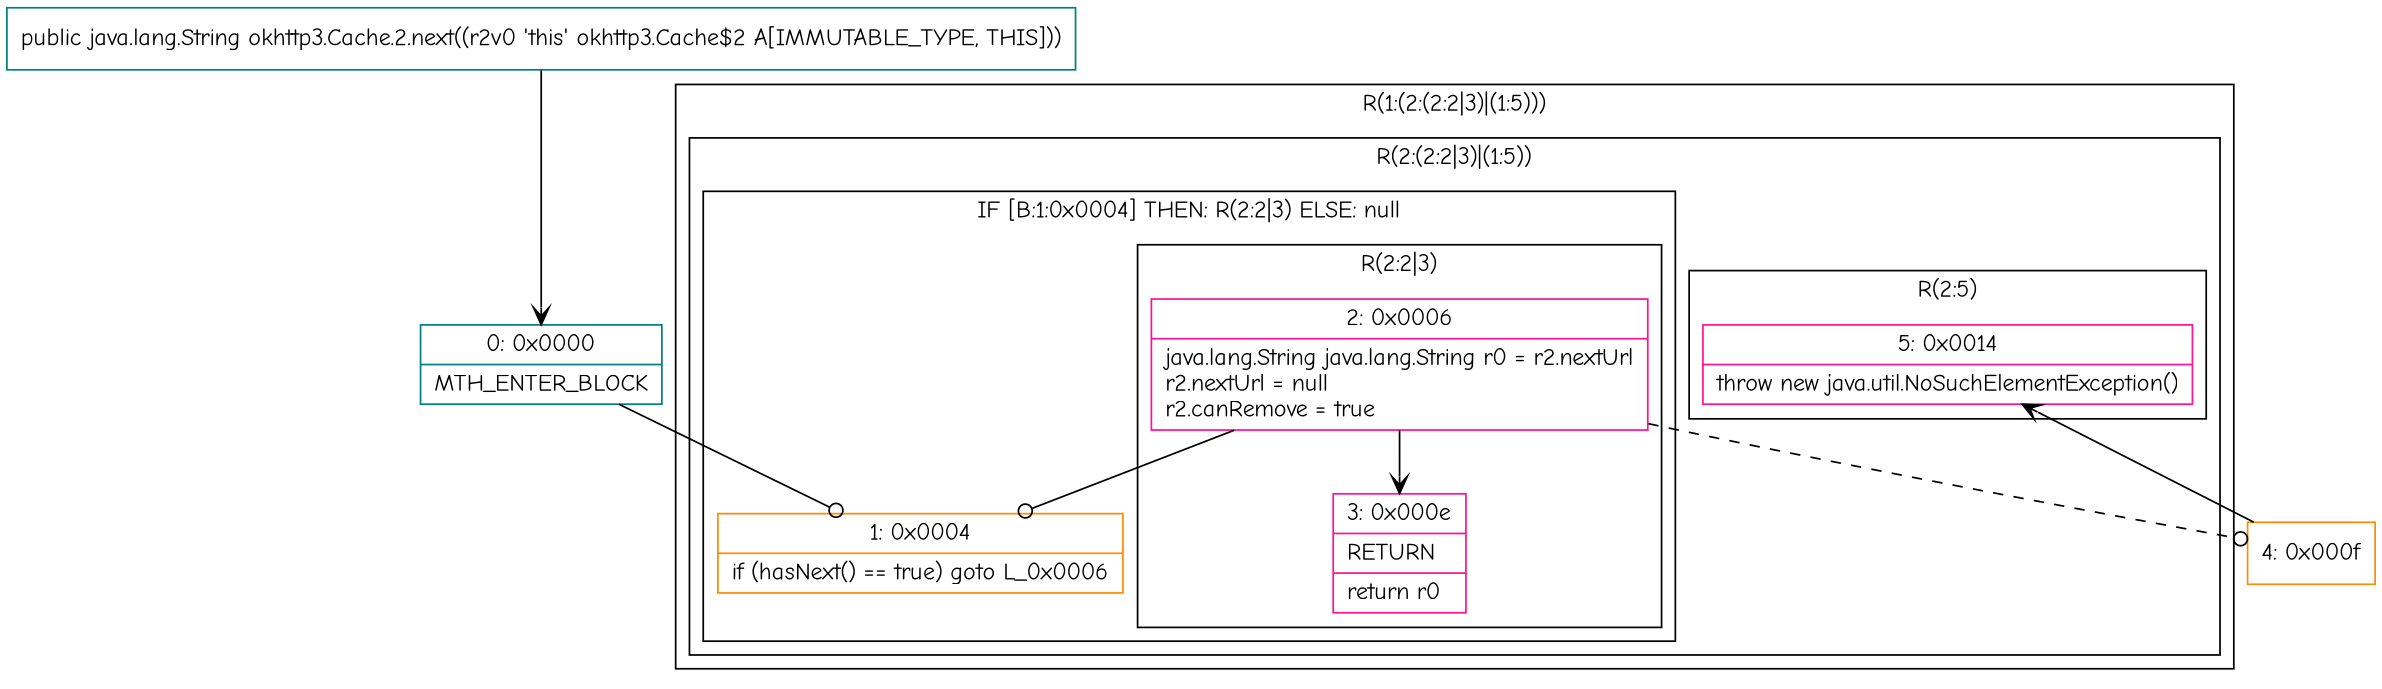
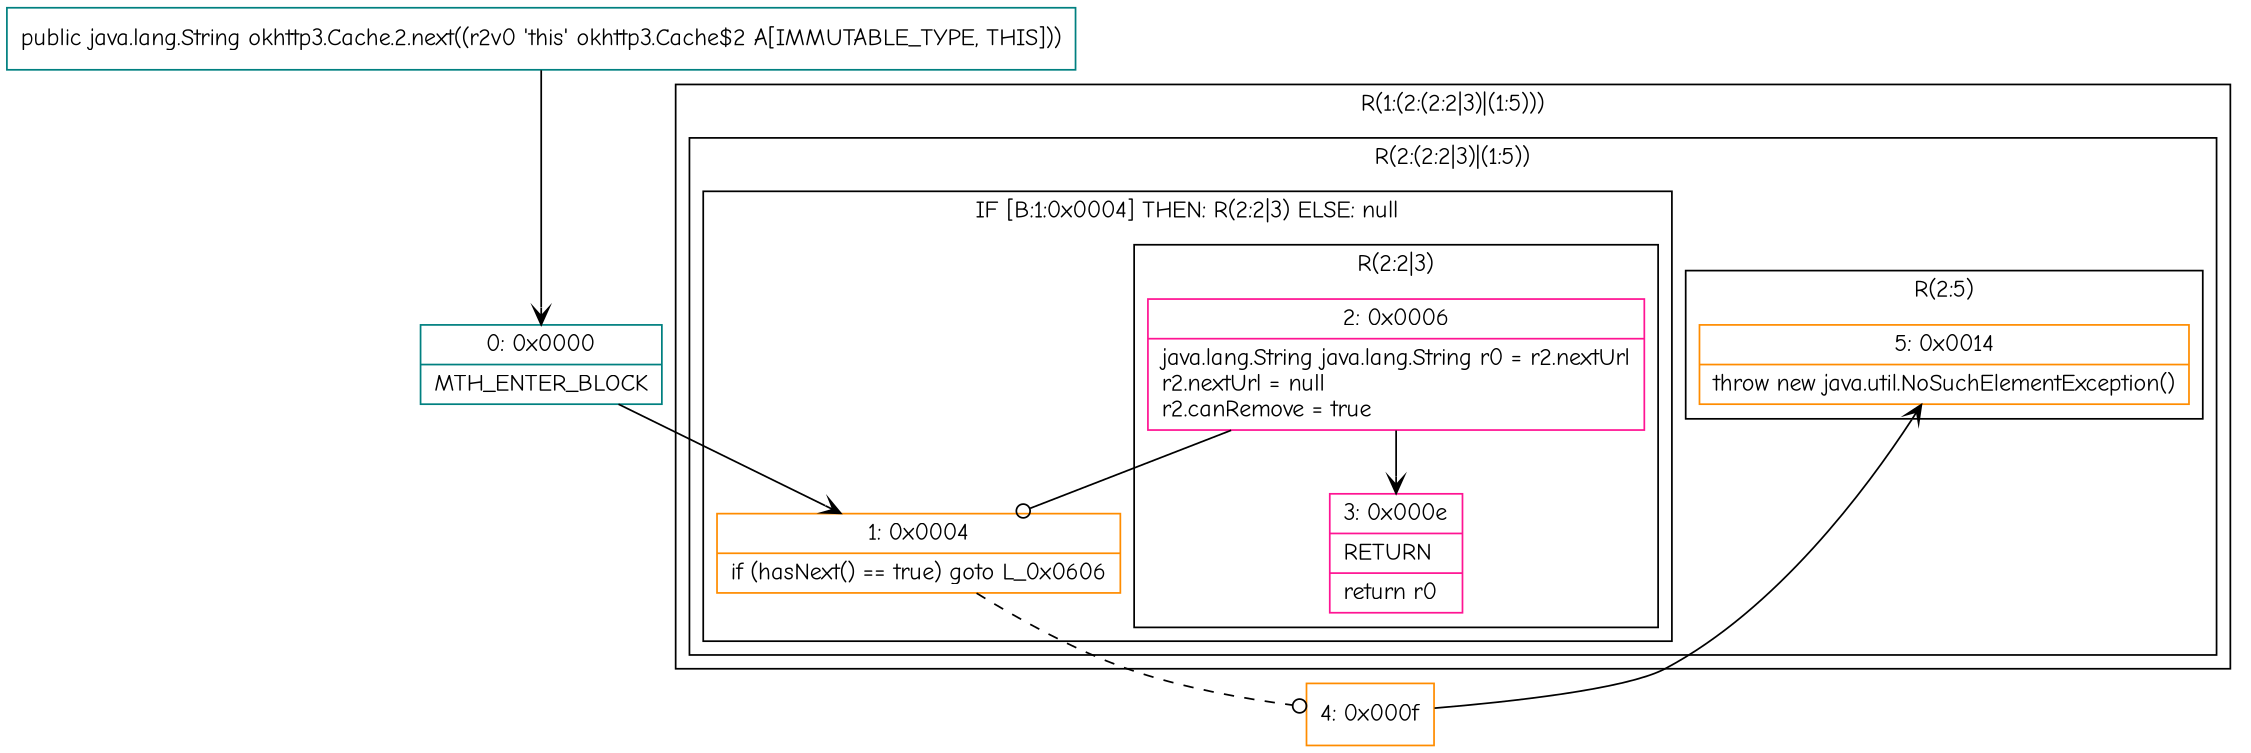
node "5: 0x0014": color deeppink -> darkorange
edge "0: 0x0000" -> "1: 0x0004": arrowhead odot -> vee
edge "2: 0x0006" -> "4: 0x000f": now "1: 0x0004" -> "4: 0x000f"
node "1: 0x0004": text "if (hasNext() == true) goto L_0x0006" -> "if (hasNext() == true) goto L_0x0606"
